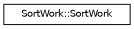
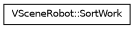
node "SortWork::SortWork": label "SortWork::SortWork" -> "VSceneRobot::SortWork"
